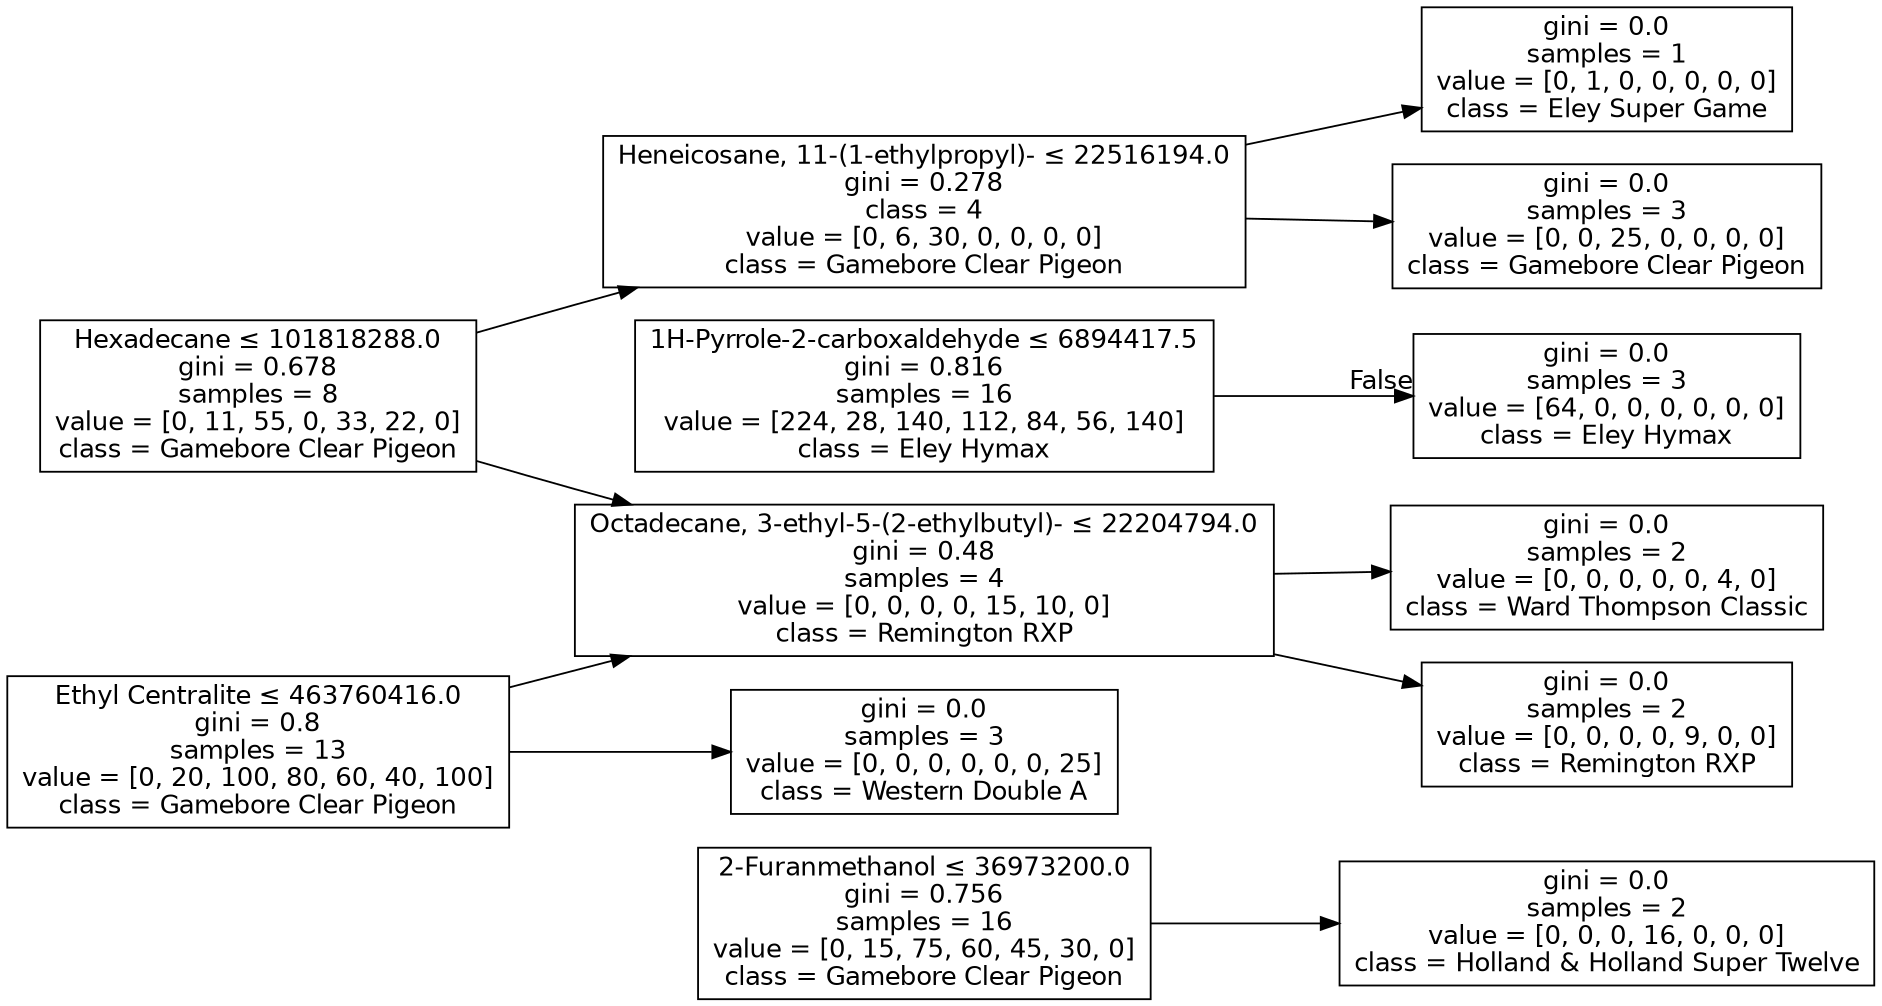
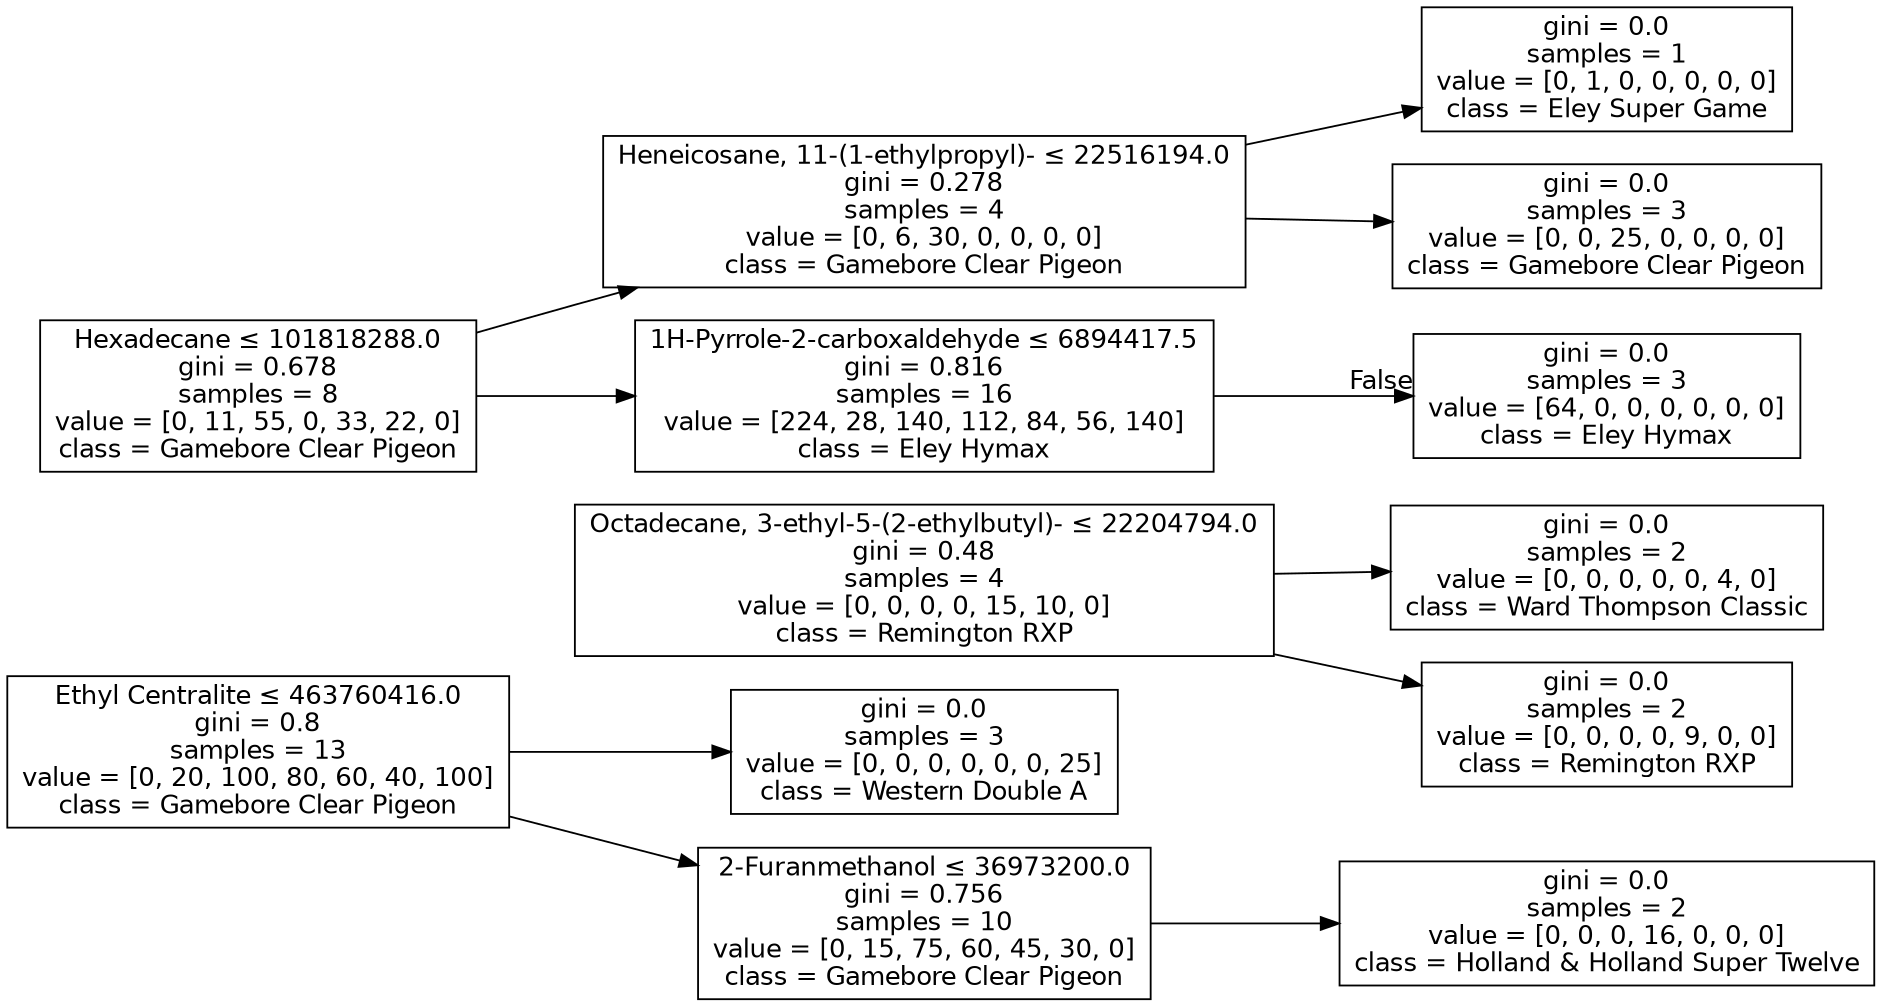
node "Heneicosane, 11-(1-ethylpropyl)- ≤ 22516194.0": text "class = 4" -> "samples = 4"
edge "Hexadecane ≤ 101818288.0" -> "Octadecane, 3-ethyl-5-(2-ethylbutyl)- ≤ 22204794.0": now "Hexadecane ≤ 101818288.0" -> "1H-Pyrrole-2-carboxaldehyde ≤ 6894417.5"
edge "Ethyl Centralite ≤ 463760416.0" -> "Octadecane, 3-ethyl-5-(2-ethylbutyl)- ≤ 22204794.0": now "Ethyl Centralite ≤ 463760416.0" -> "2-Furanmethanol ≤ 36973200.0"
node "2-Furanmethanol ≤ 36973200.0": text "samples = 16" -> "samples = 10"
